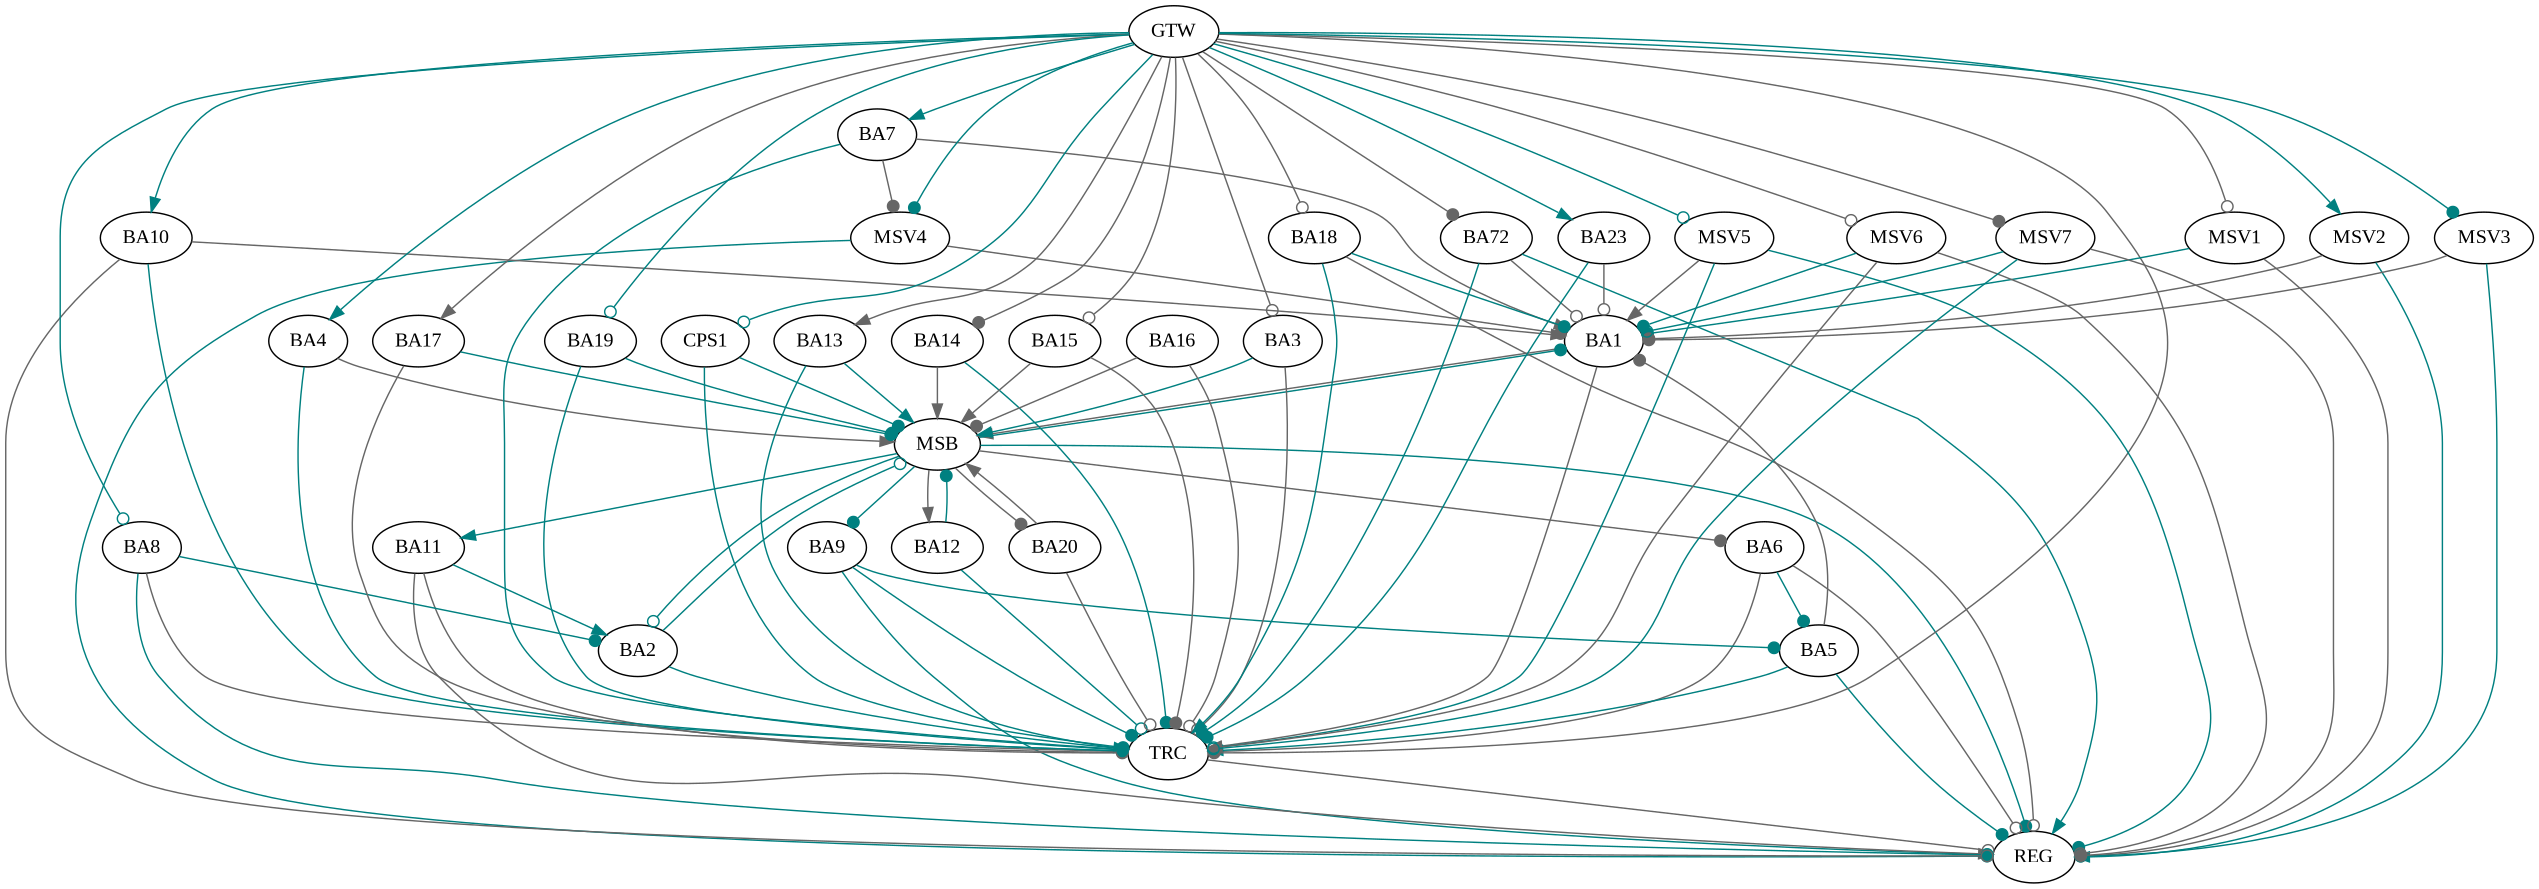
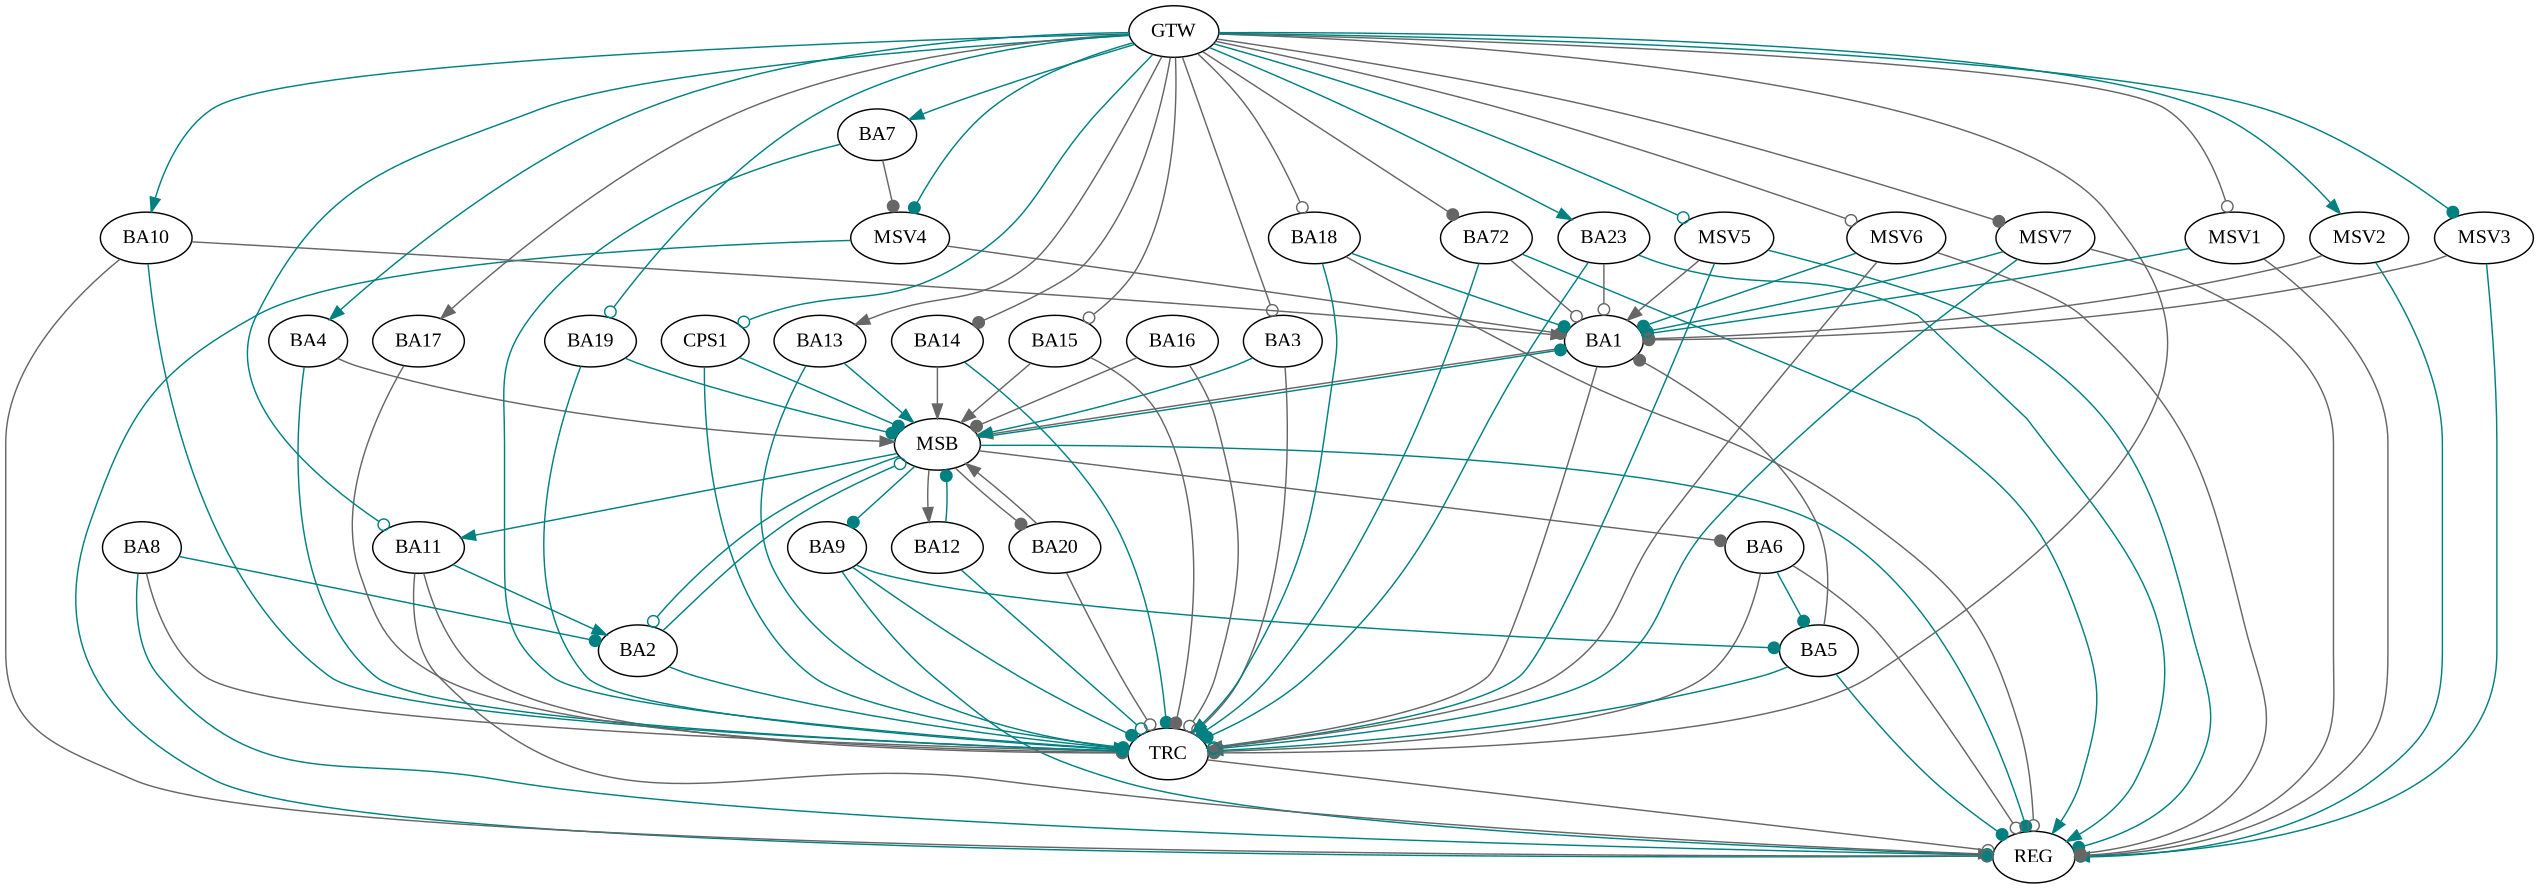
edge "GTW" -> "BA8": now "GTW" -> "BA11"
edge "BA7" -> "BA1": removed
edge "BA17" -> "MSB": removed
edge "BA23" -> "REG": added
